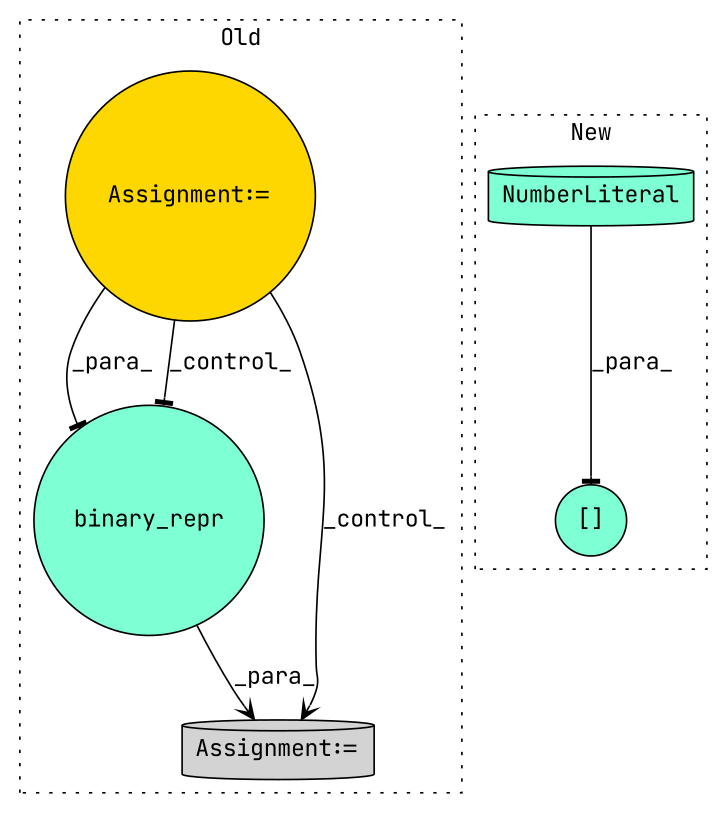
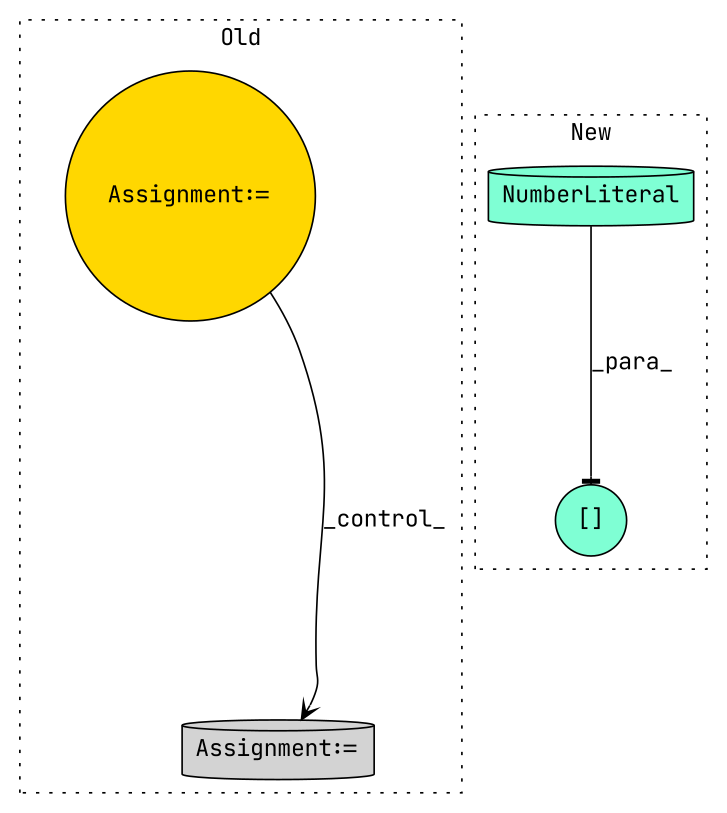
node "binary_repr": removed
